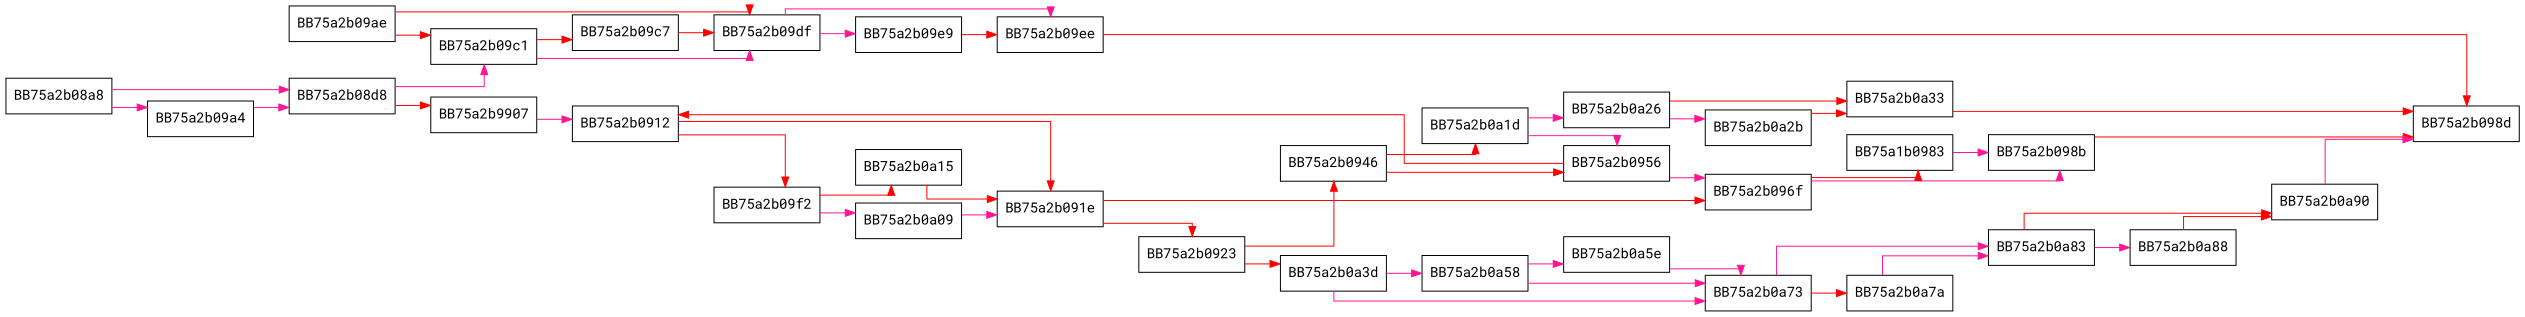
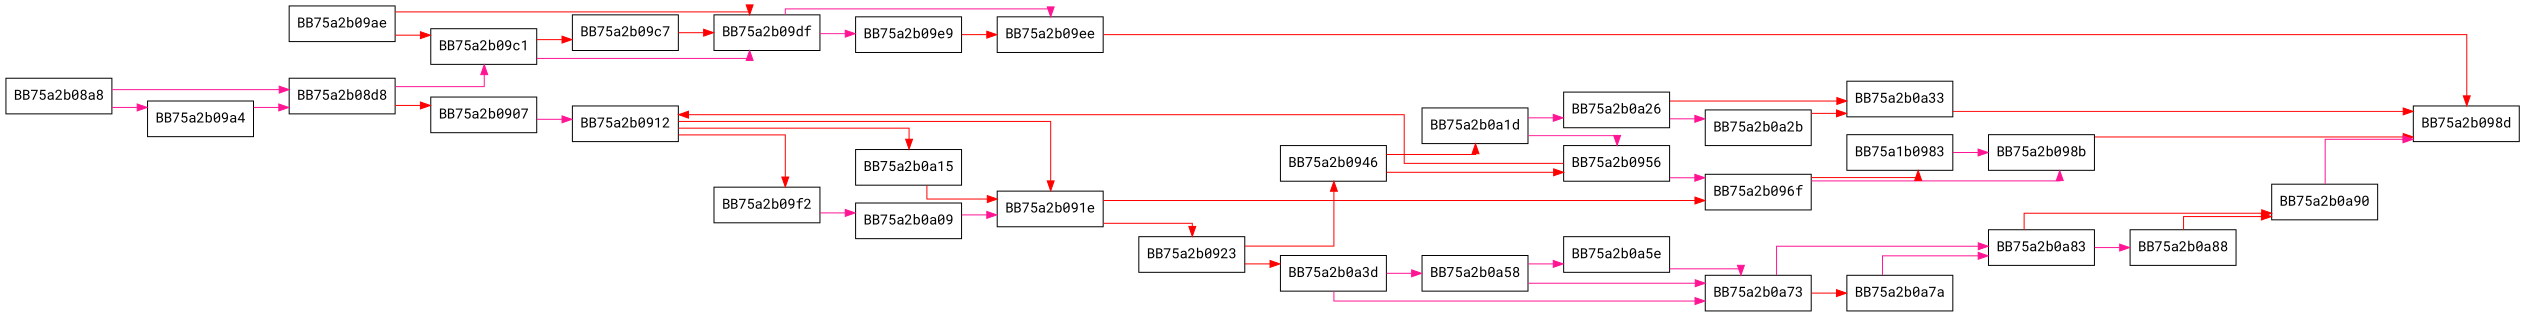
node "BB75a2b9907": label "BB75a2b9907" -> "BB75a2b0907"
edge "BB75a2b09f2" -> "BB75a2b0a15": now "BB75a2b0912" -> "BB75a2b0a15"
